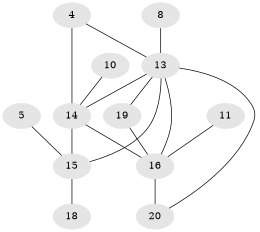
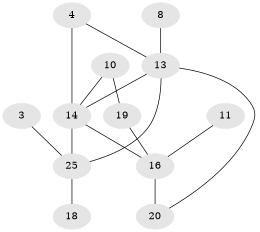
edge "13" -- "19": now "10" -- "19"
node "5": label "5" -> "3"
edge "13" -- "16": removed
node "15": label "15" -> "25"
